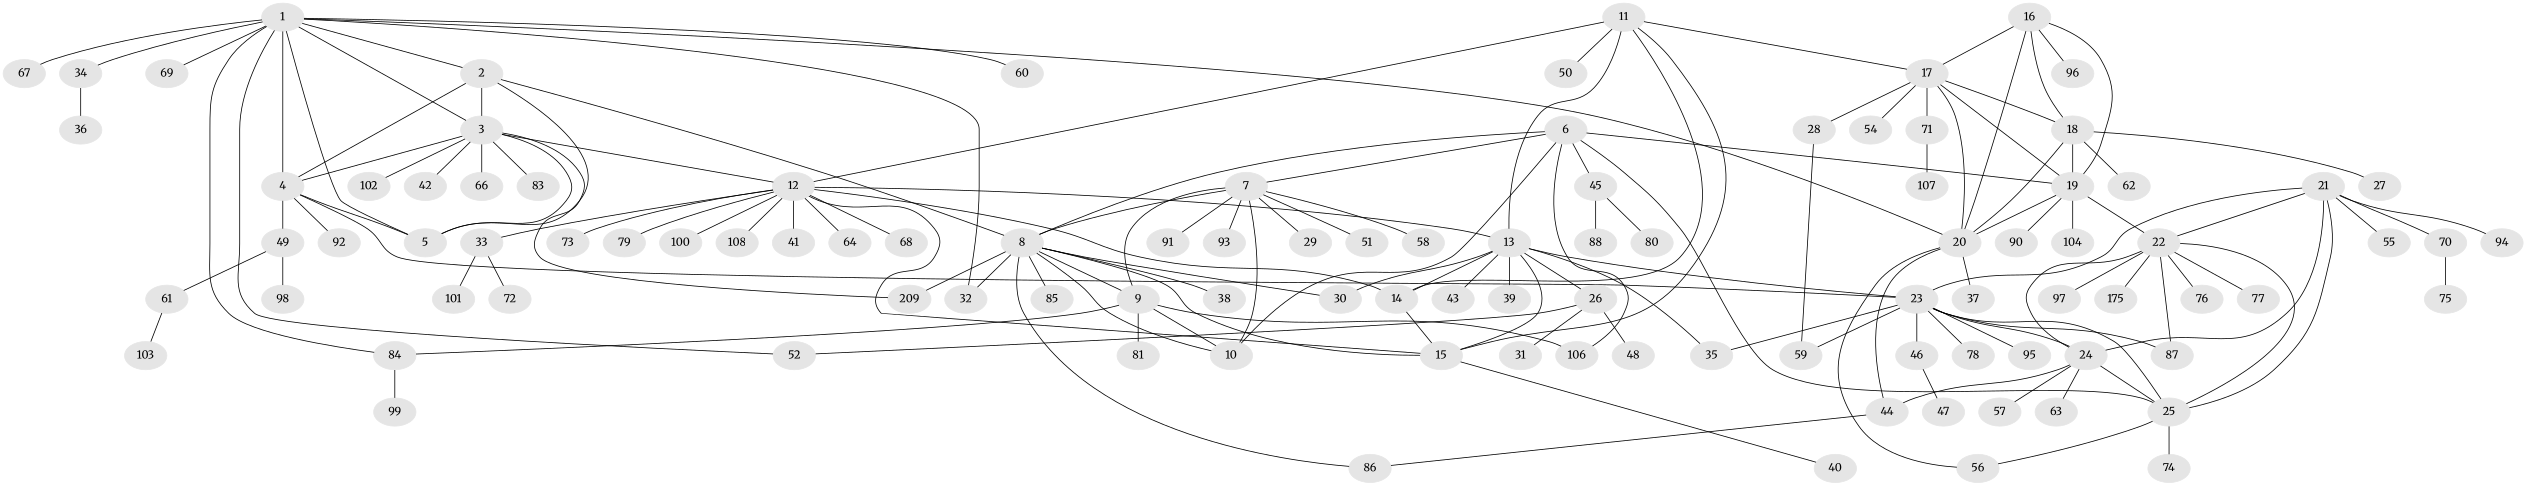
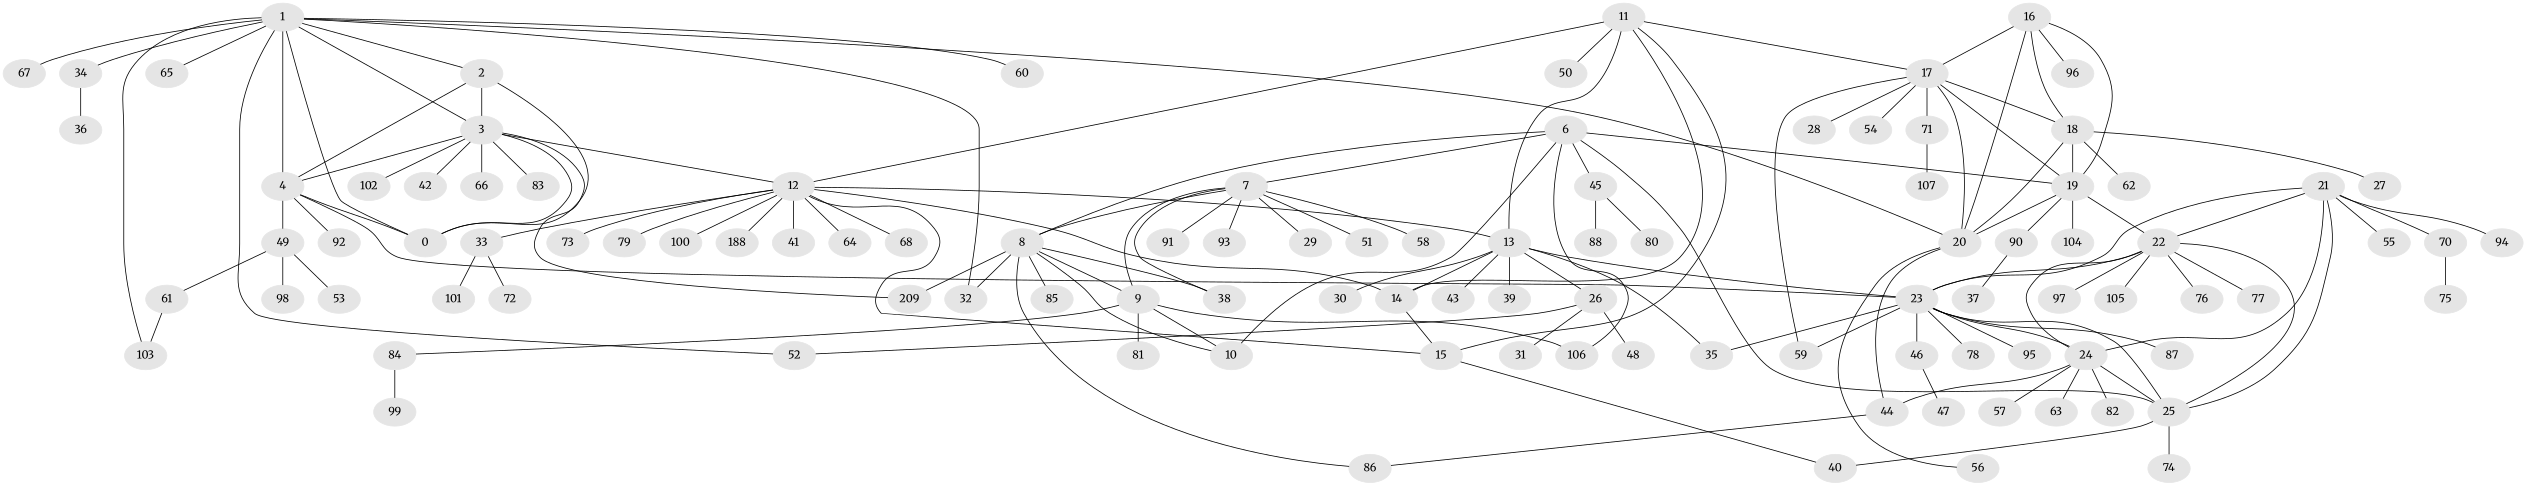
node "69": label "69" -> "65"
edge "2" -- "8": removed
edge "1" -- "84": now "1" -- "103"
node "5": label "5" -> "0"
node "108": label "108" -> "188"
edge "28" -- "59": now "17" -- "59"
edge "20" -- "37": now "90" -- "37"
edge "8" -- "30": removed
edge "7" -- "10": now "7" -- "38"
node "53": added
node "175": label "175" -> "105"
edge "22" -- "87": now "22" -- "23"
edge "13" -- "15": removed
edge "8" -- "15": removed
node "82": added
edge "25" -- "56": now "25" -- "40"
